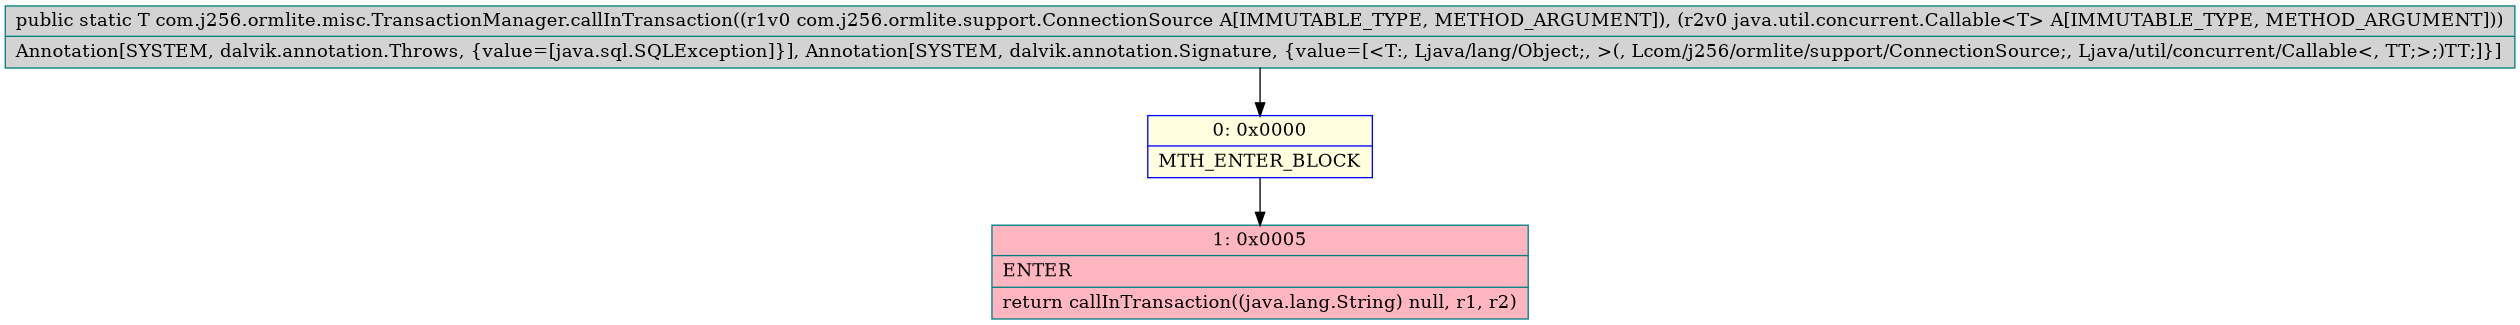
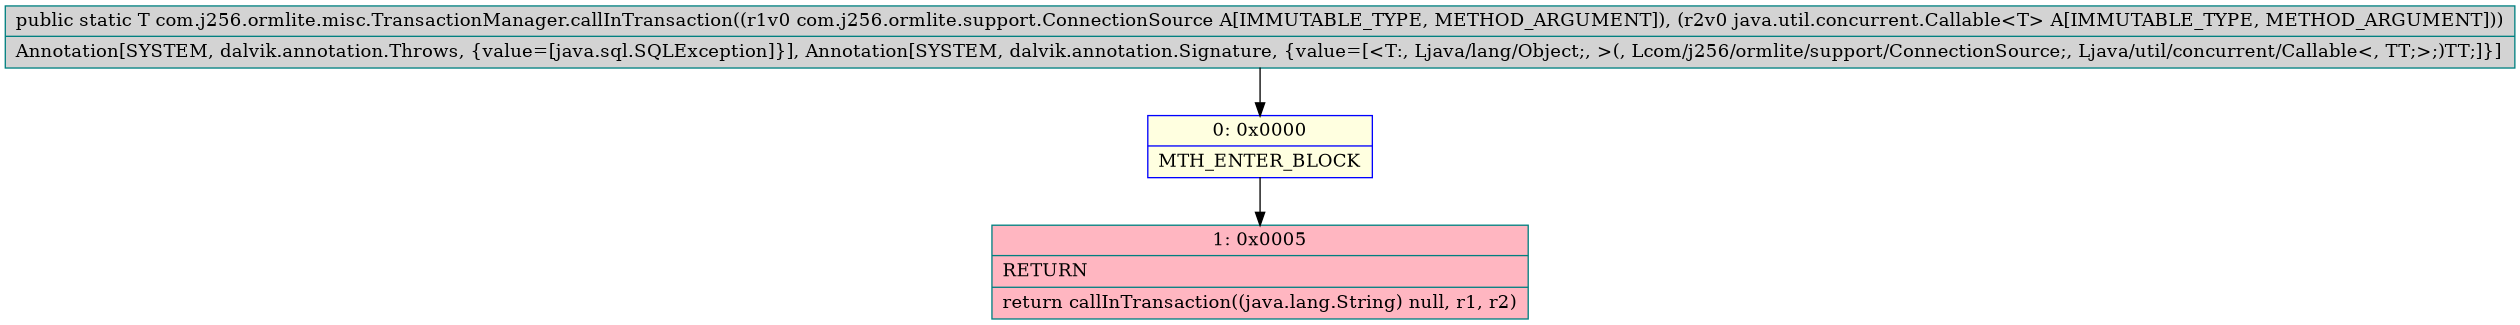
node "1: 0x0005": text "ENTER" -> "RETURN"
